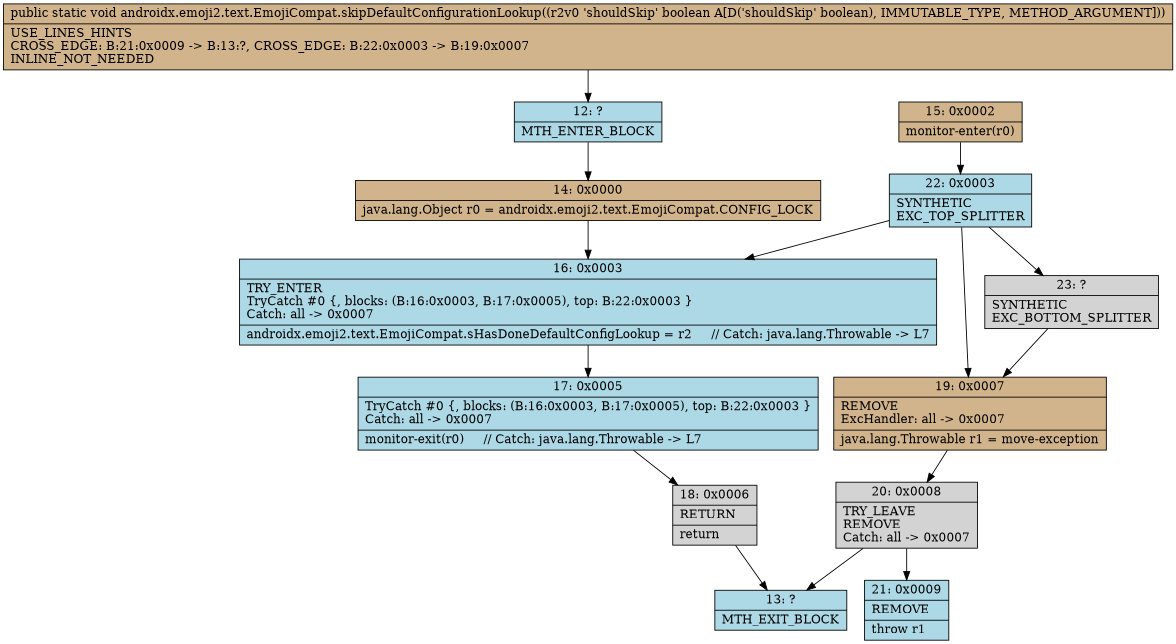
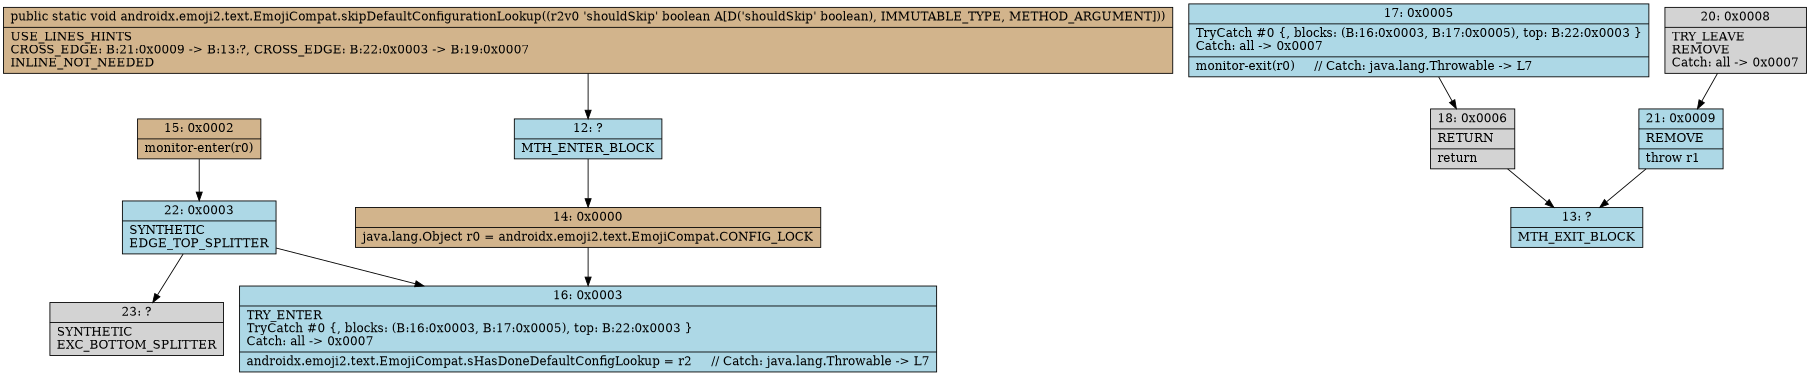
node "22: 0x0003": text "EXC_TOP_SPLITTER" -> "EDGE_TOP_SPLITTER"
edge "16: 0x0003" -> "17: 0x0005": removed
node "19: 0x0007": removed
edge "20: 0x0008" -> "13: ?": now "21: 0x0009" -> "13: ?"
